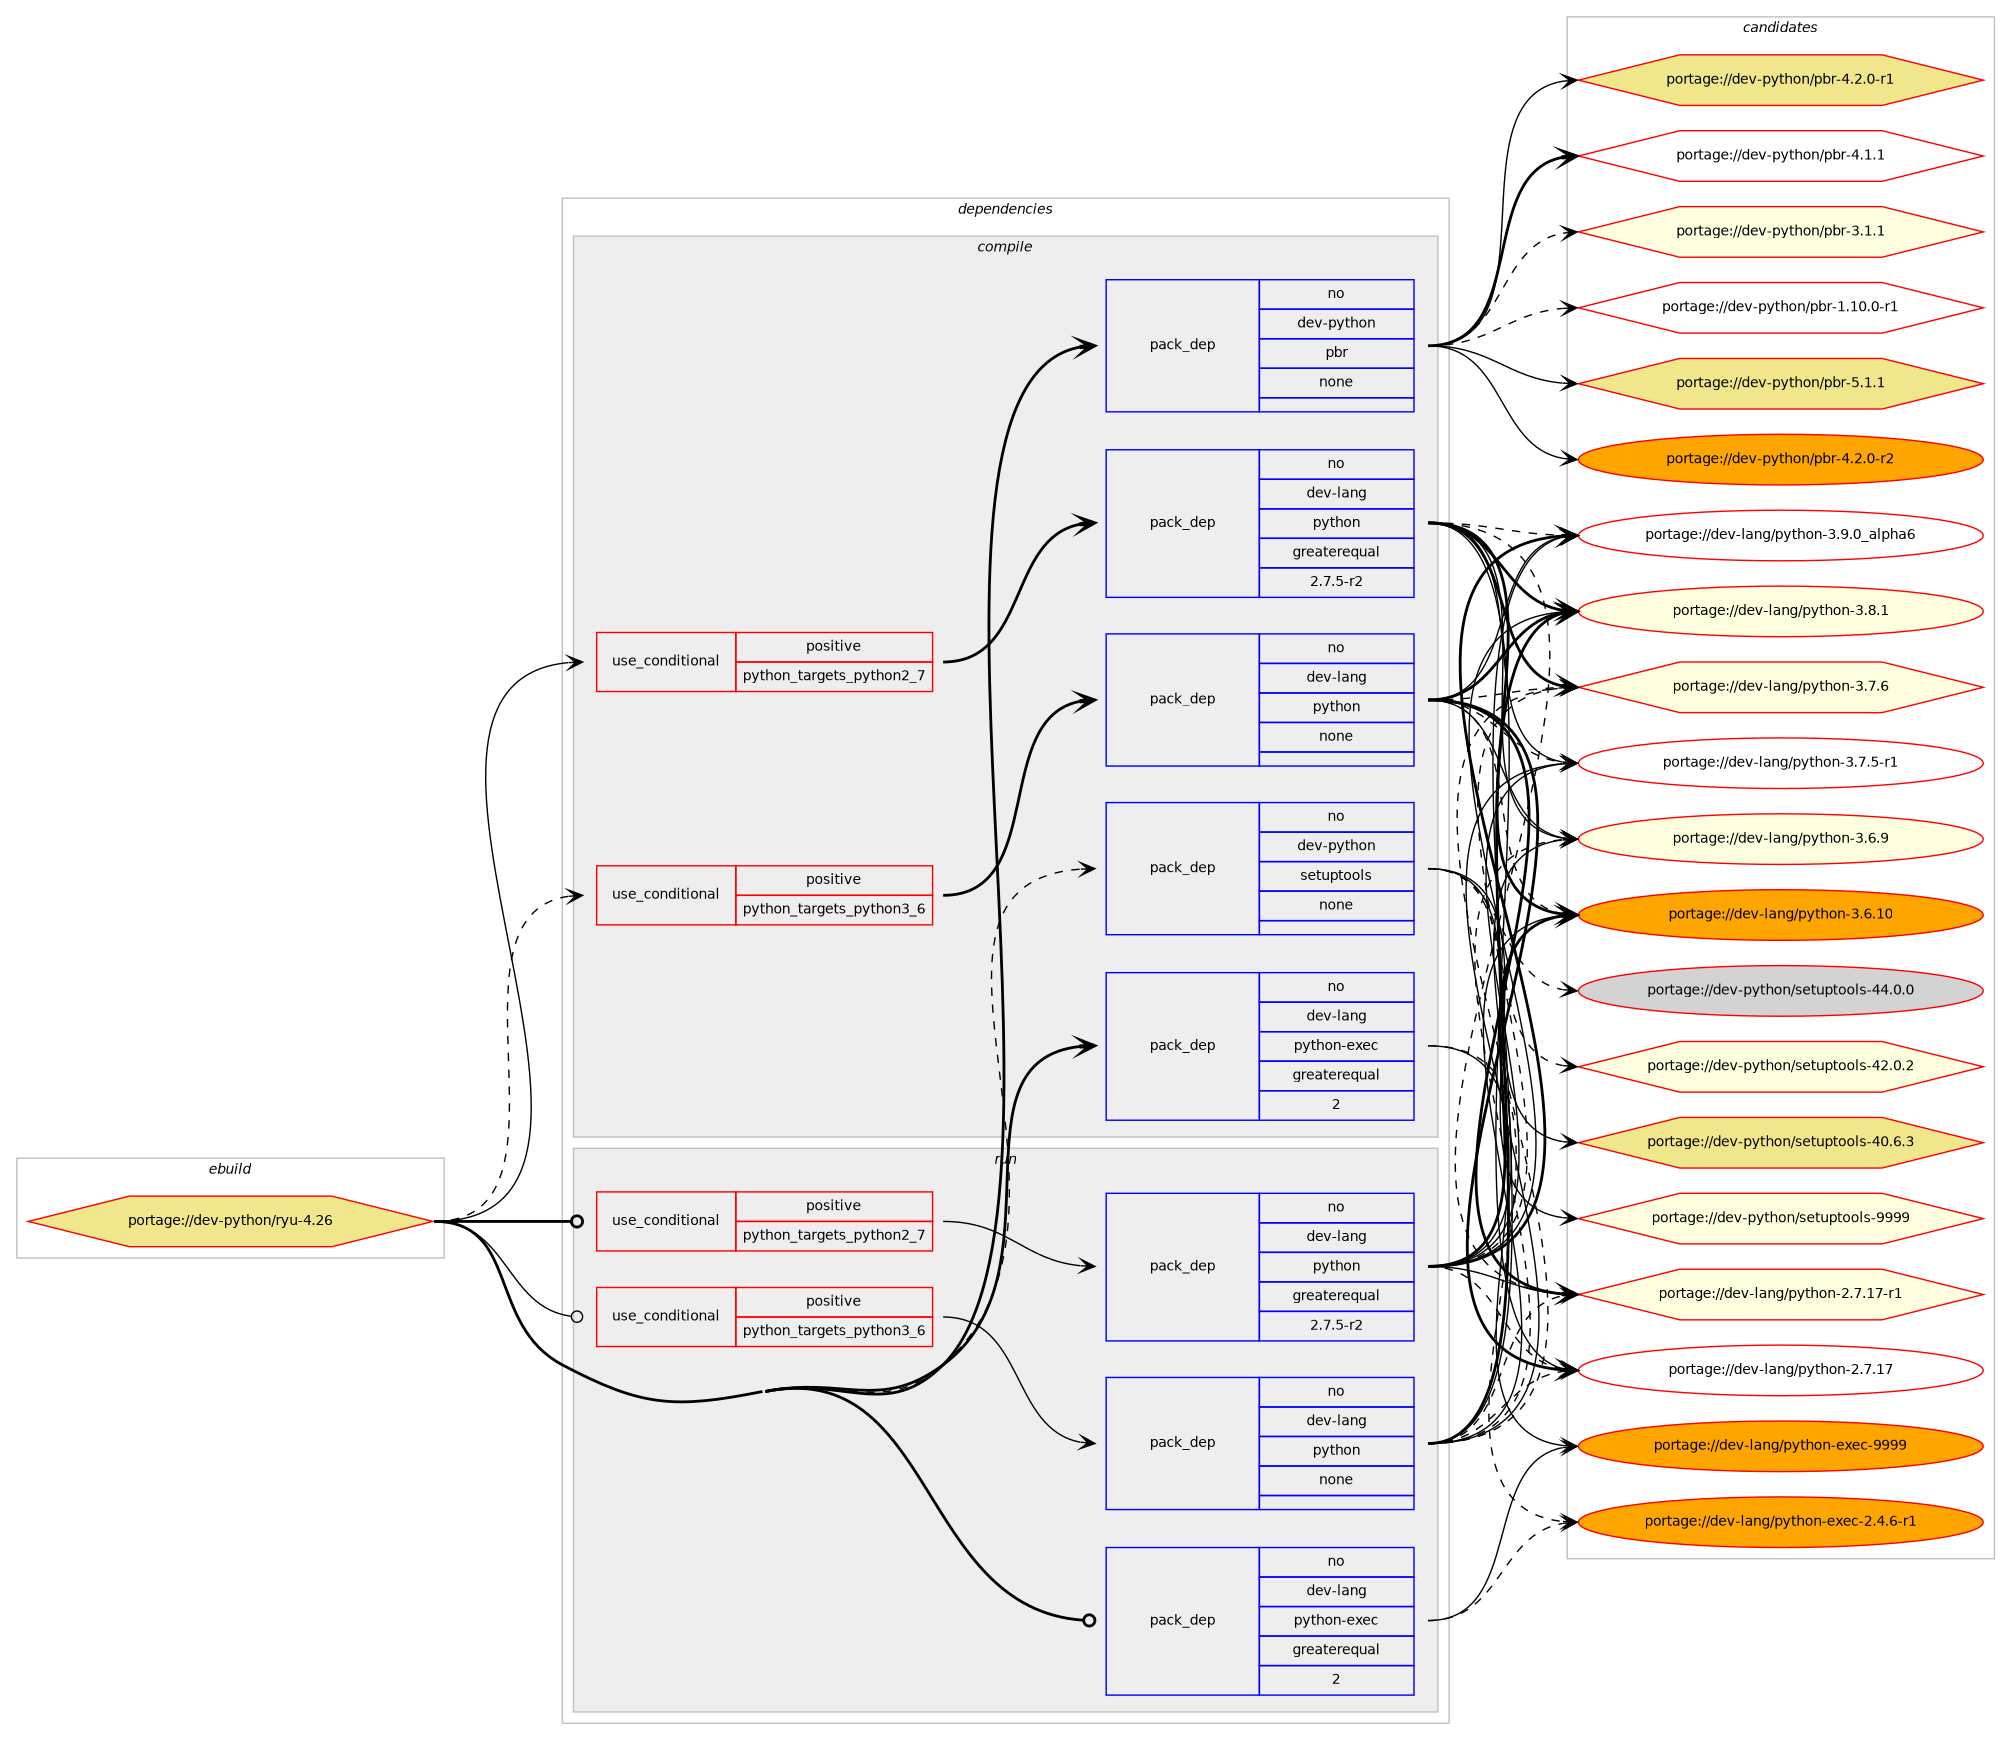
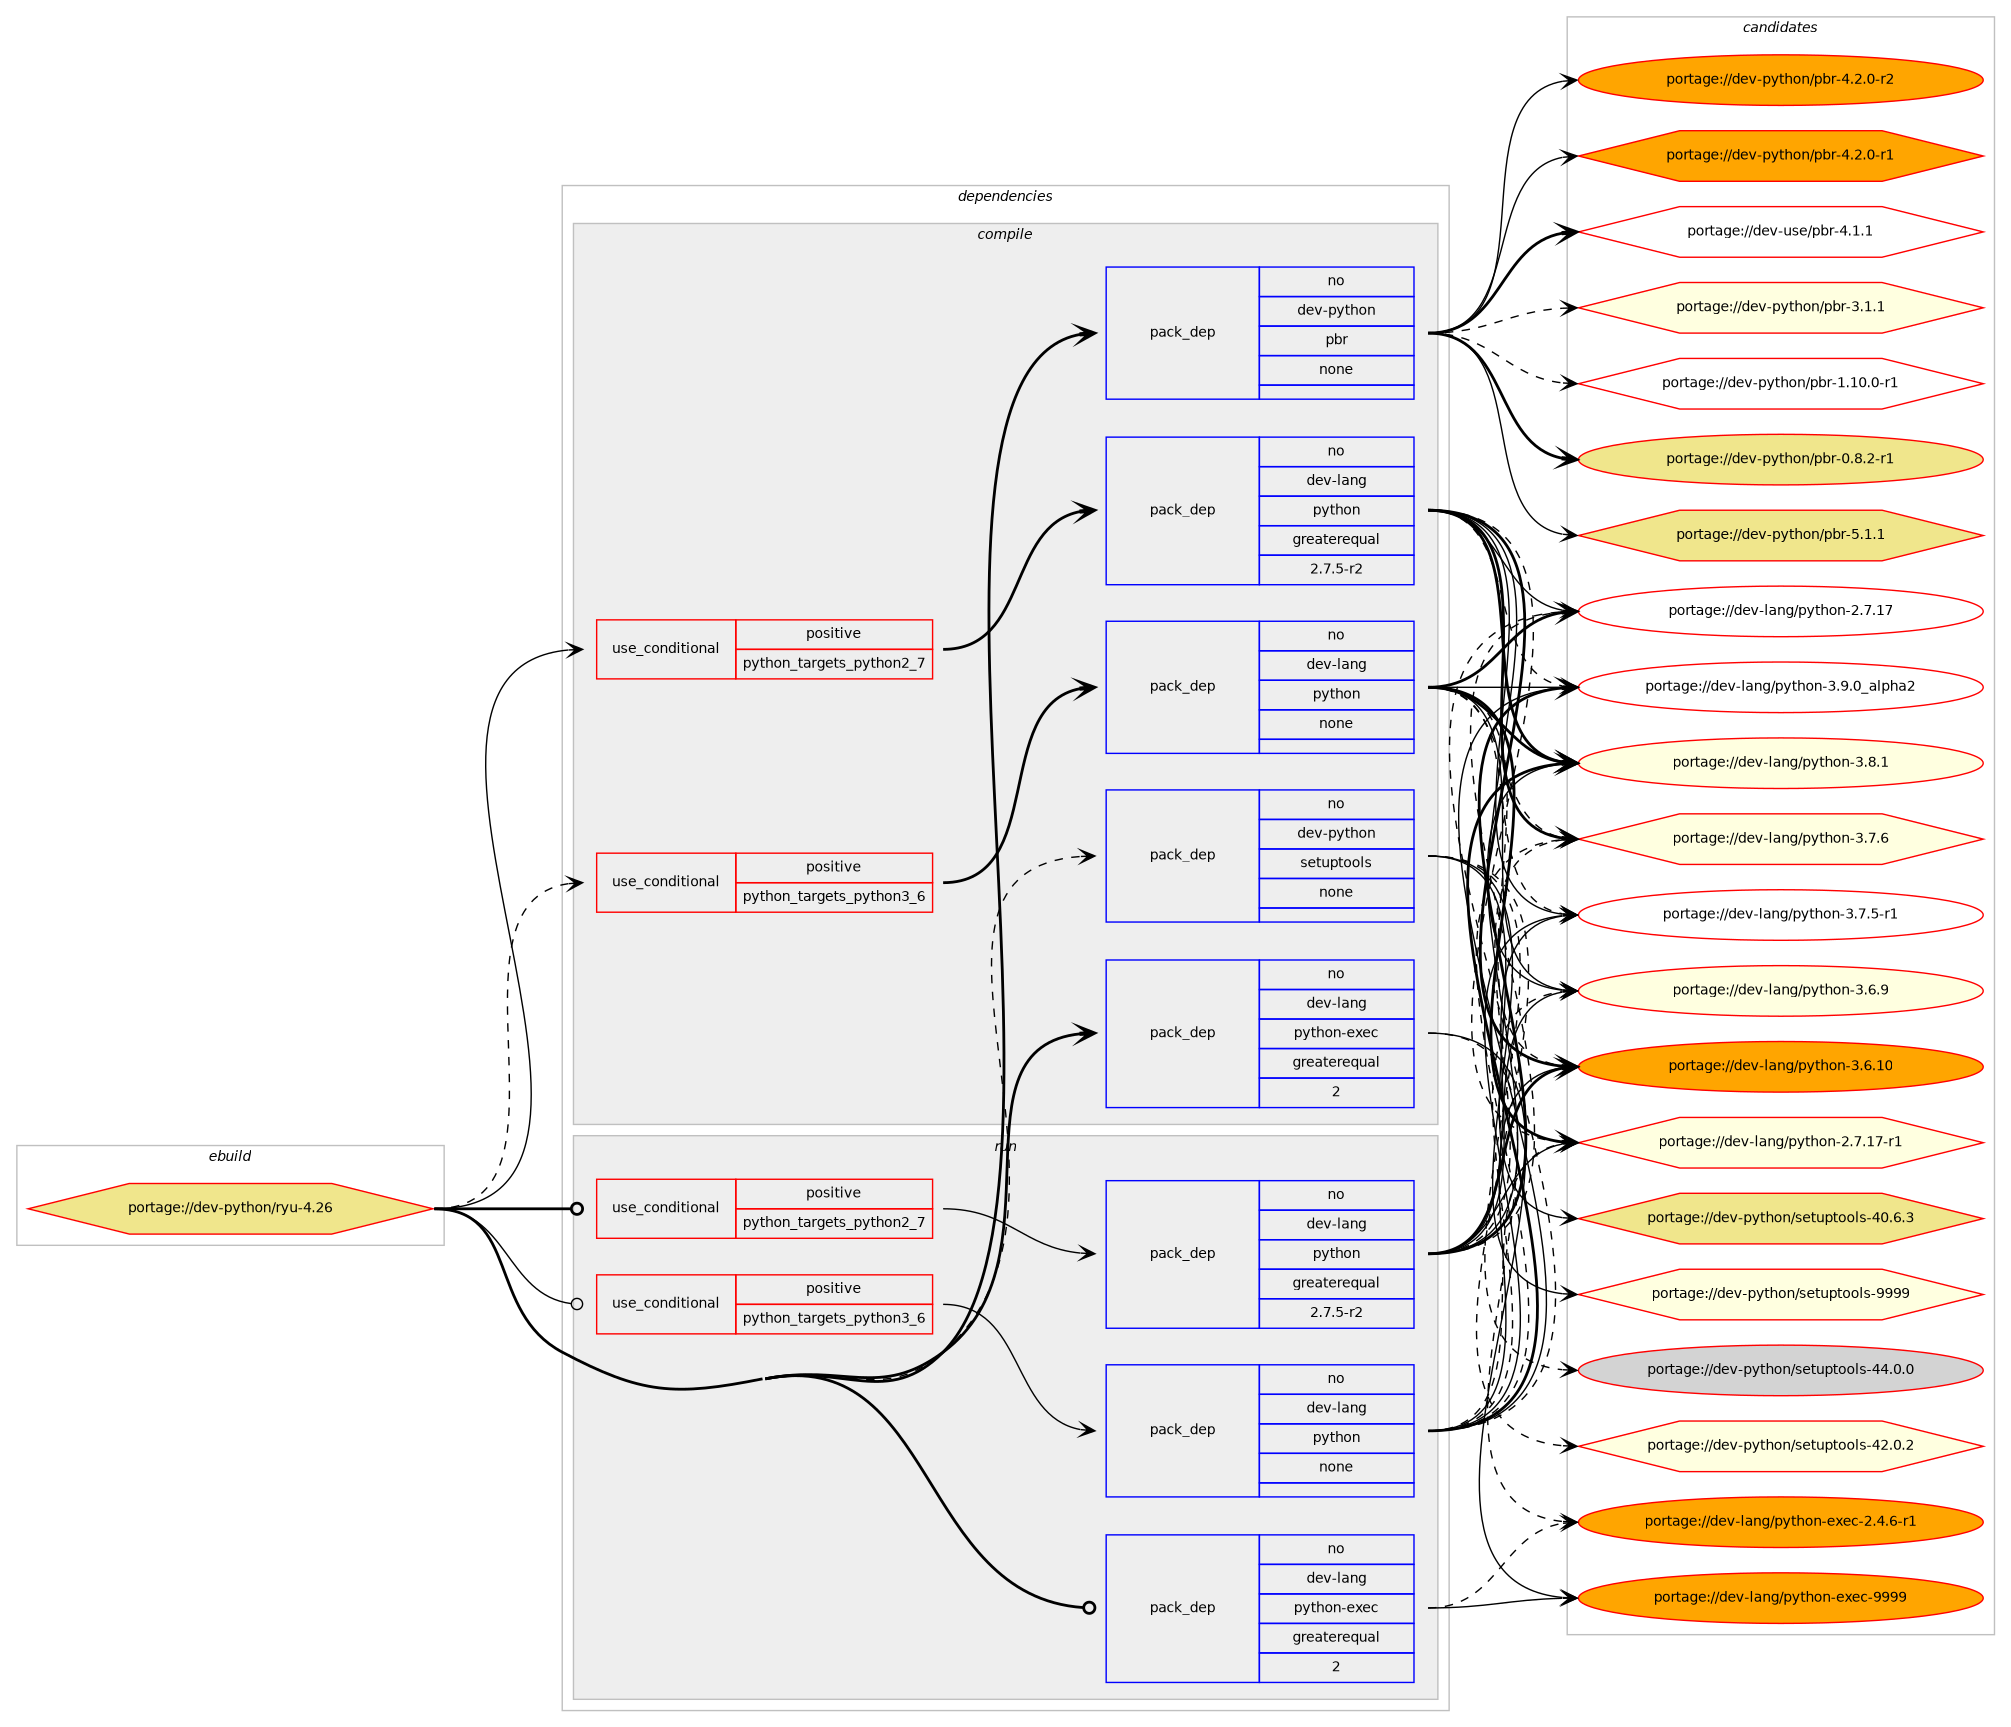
node "portage://dev-python/pbr-4.2.0-r1": fillcolor khaki -> orange
node "portage://dev-python/pbr-4.1.1": label "portage://dev-python/pbr-4.1.1" -> "portage://dev-use/pbr-4.1.1"
node "portage://dev-python/pbr-0.8.2-r1": added
node "portage://dev-lang/python-3.9.0_alpha6": label "portage://dev-lang/python-3.9.0_alpha6" -> "portage://dev-lang/python-3.9.0_alpha2"
